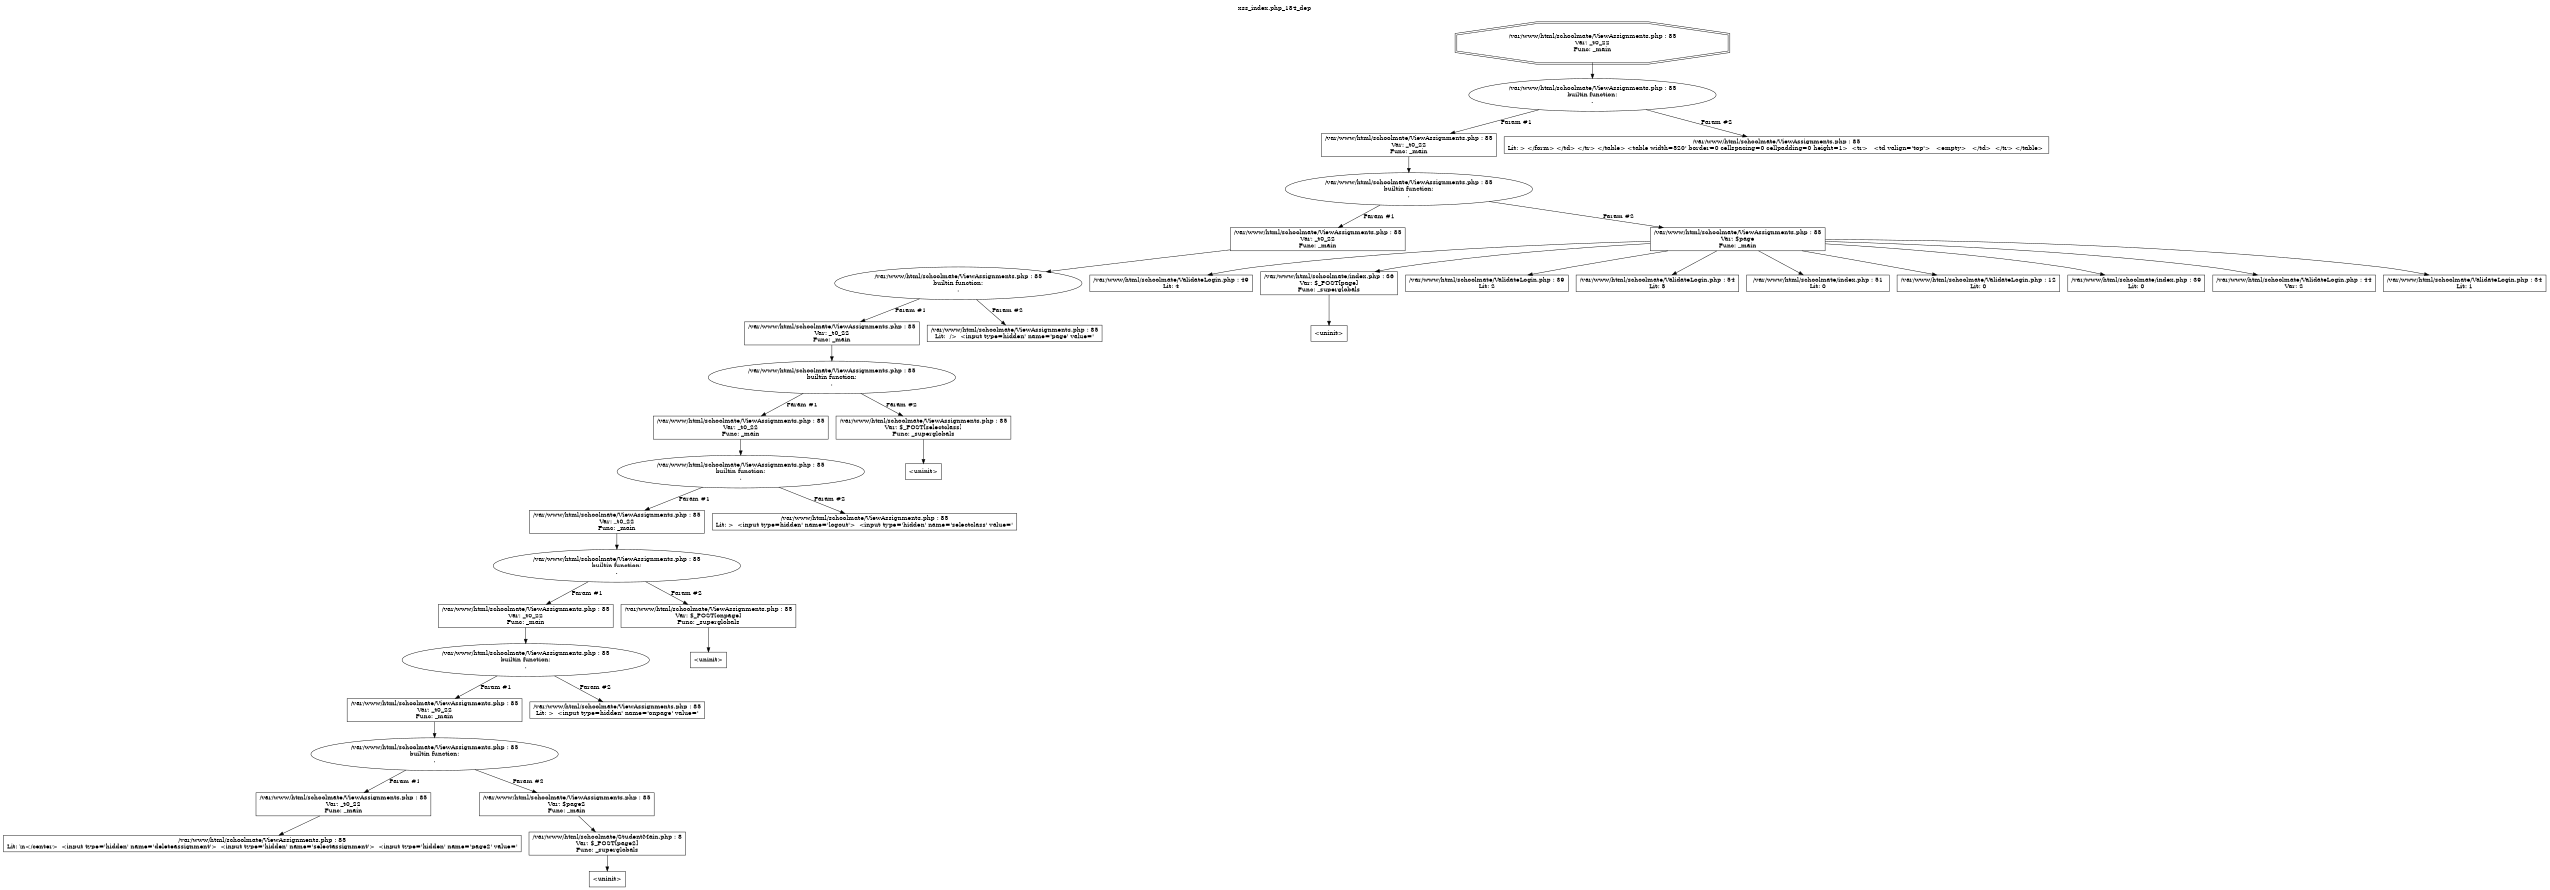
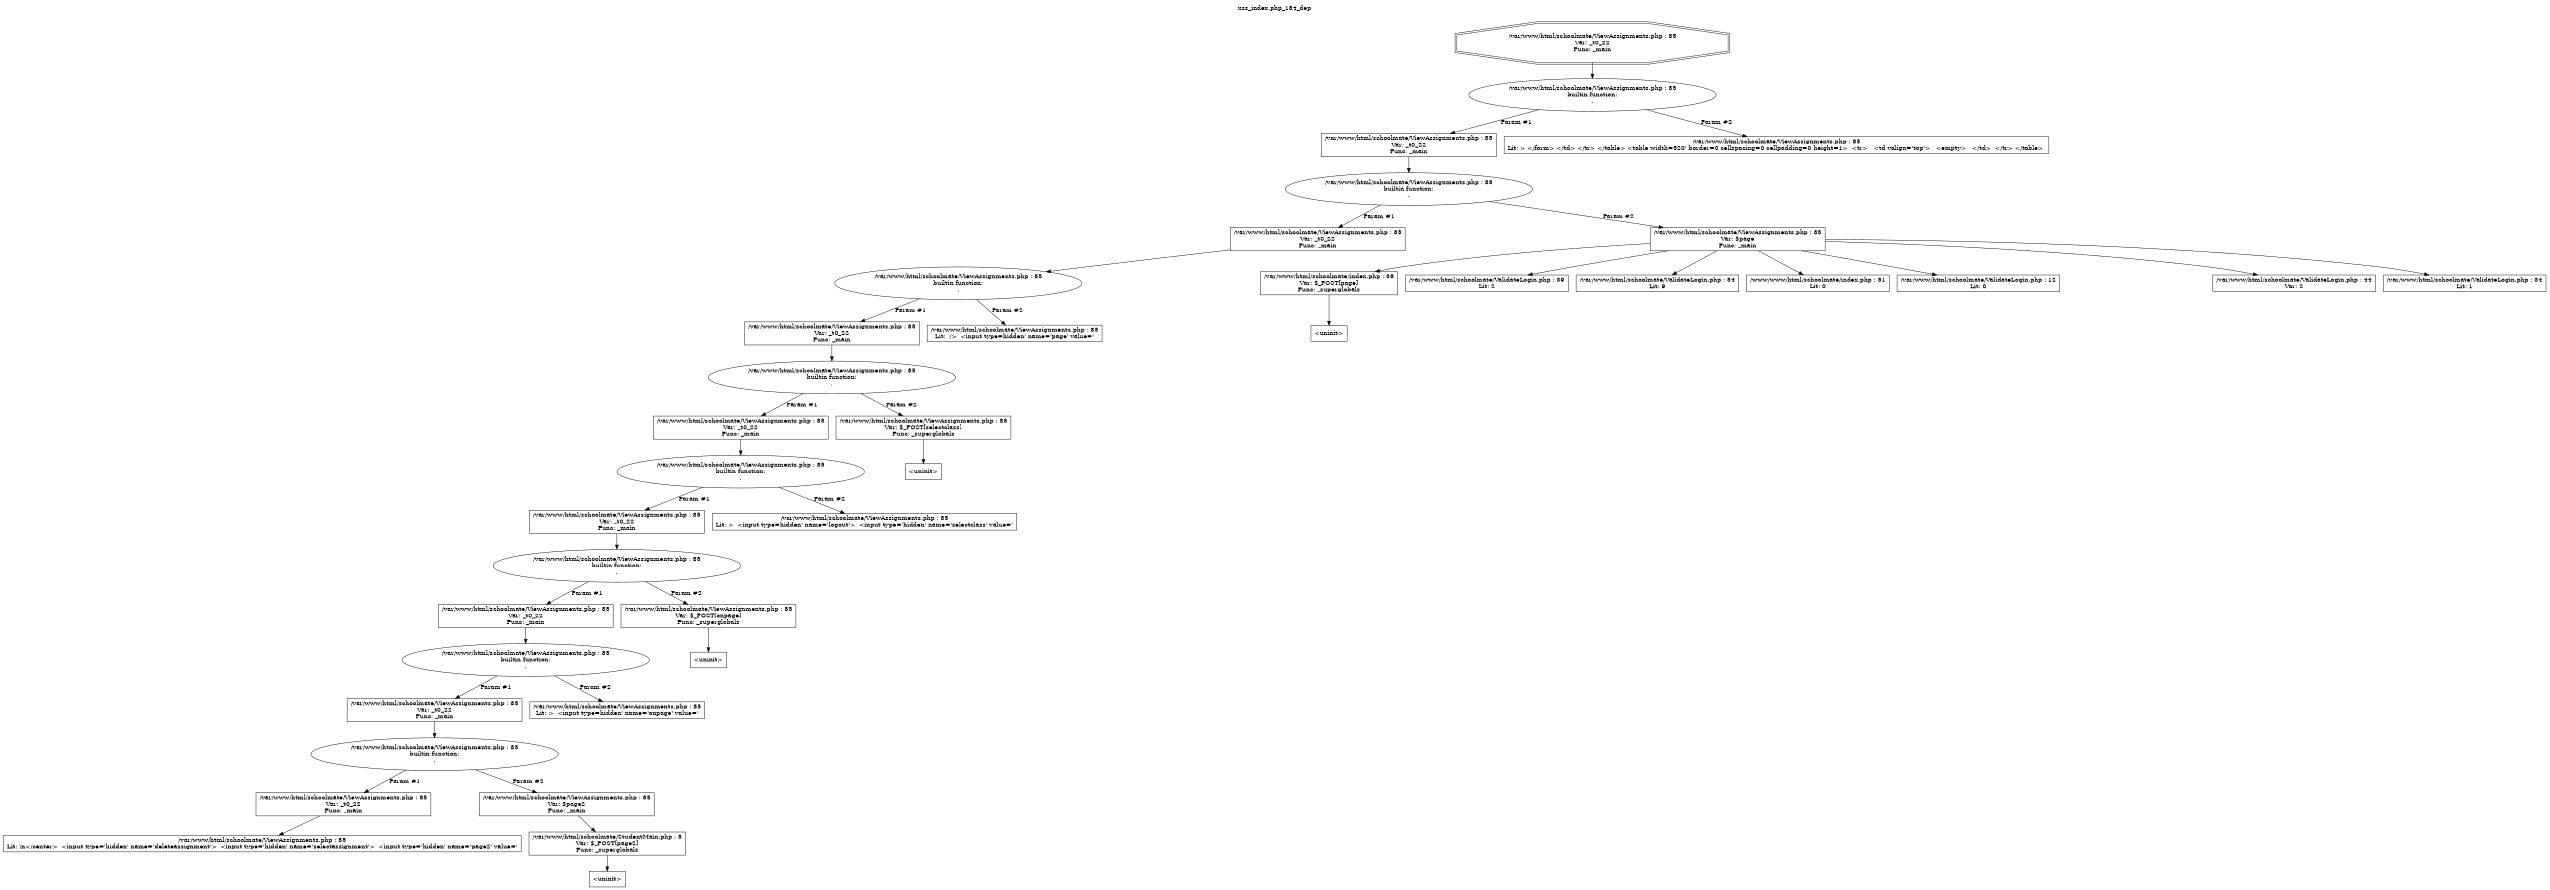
node "/var/www/html/schoolmate/ValidateLogin.php : 49 Lit: 4": removed
node "/var/www/html/schoolmate/ValidateLogin.php : 54 Lit: 5": label "/var/www/html/schoolmate/ValidateLogin.php : 54 Lit: 5" -> "/var/www/html/schoolmate/ValidateLogin.php : 54 Lit: 9"
node "/var/www/html/schoolmate/index.php : 51 Lit: 0": label "/var/www/html/schoolmate/index.php : 51 Lit: 0" -> "/www/www/html/schoolmate/index.php : 51 Lit: 0"
node "/var/www/html/schoolmate/index.php : 39 Lit: 0": removed
